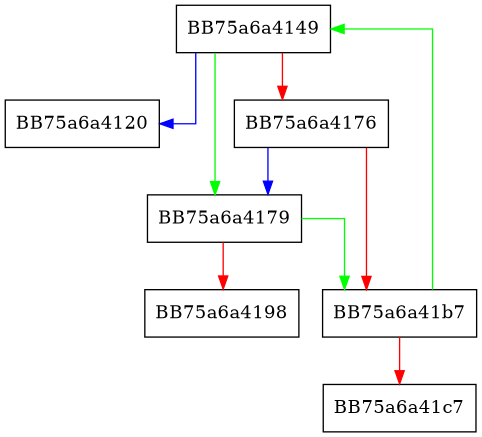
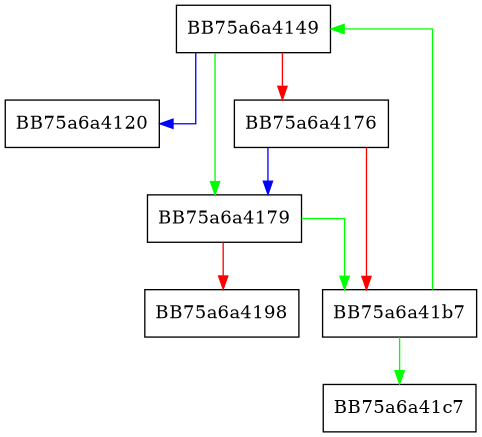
edge "BB75a6a41b7" -> "BB75a6a41c7": color red -> green
